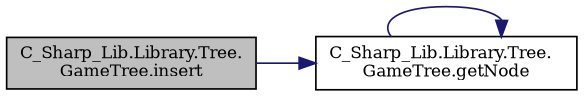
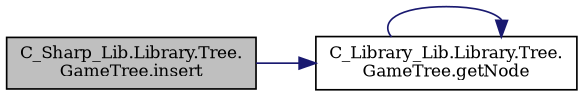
node "C_Sharp_Lib.Library.Tree. GameTree.getNode": label "C_Sharp_Lib.Library.Tree. GameTree.getNode" -> "C_Library_Lib.Library.Tree. GameTree.getNode"
